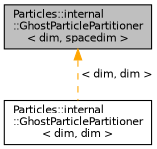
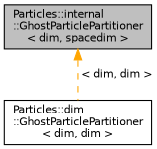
node "Particles::internal ::GhostParticlePartitioner < dim, dim >": label "Particles::internal ::GhostParticlePartitioner < dim, dim >" -> "Particles::dim ::GhostParticlePartitioner < dim, dim >"
